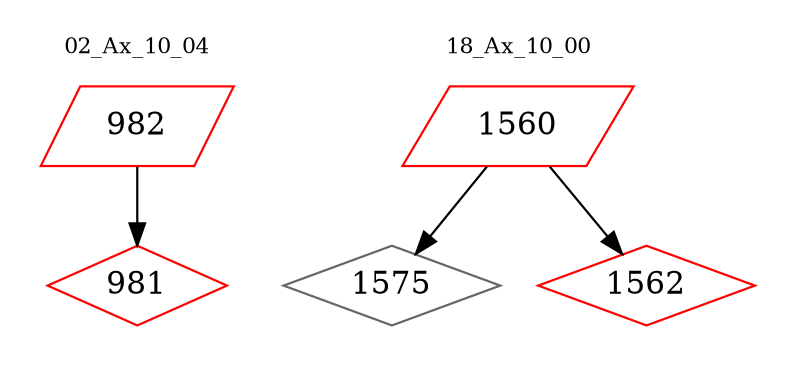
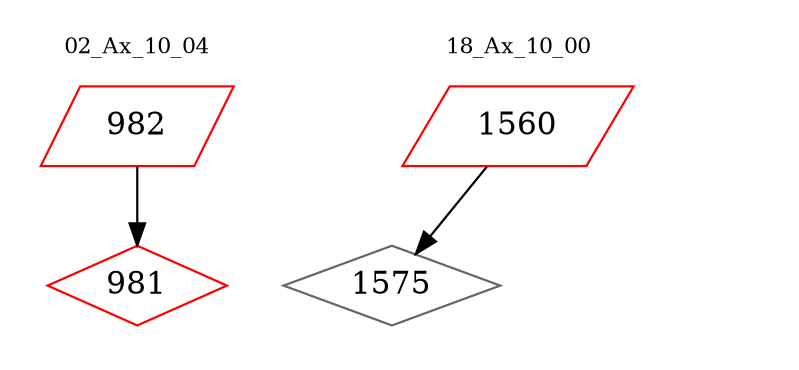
node "1562": removed
